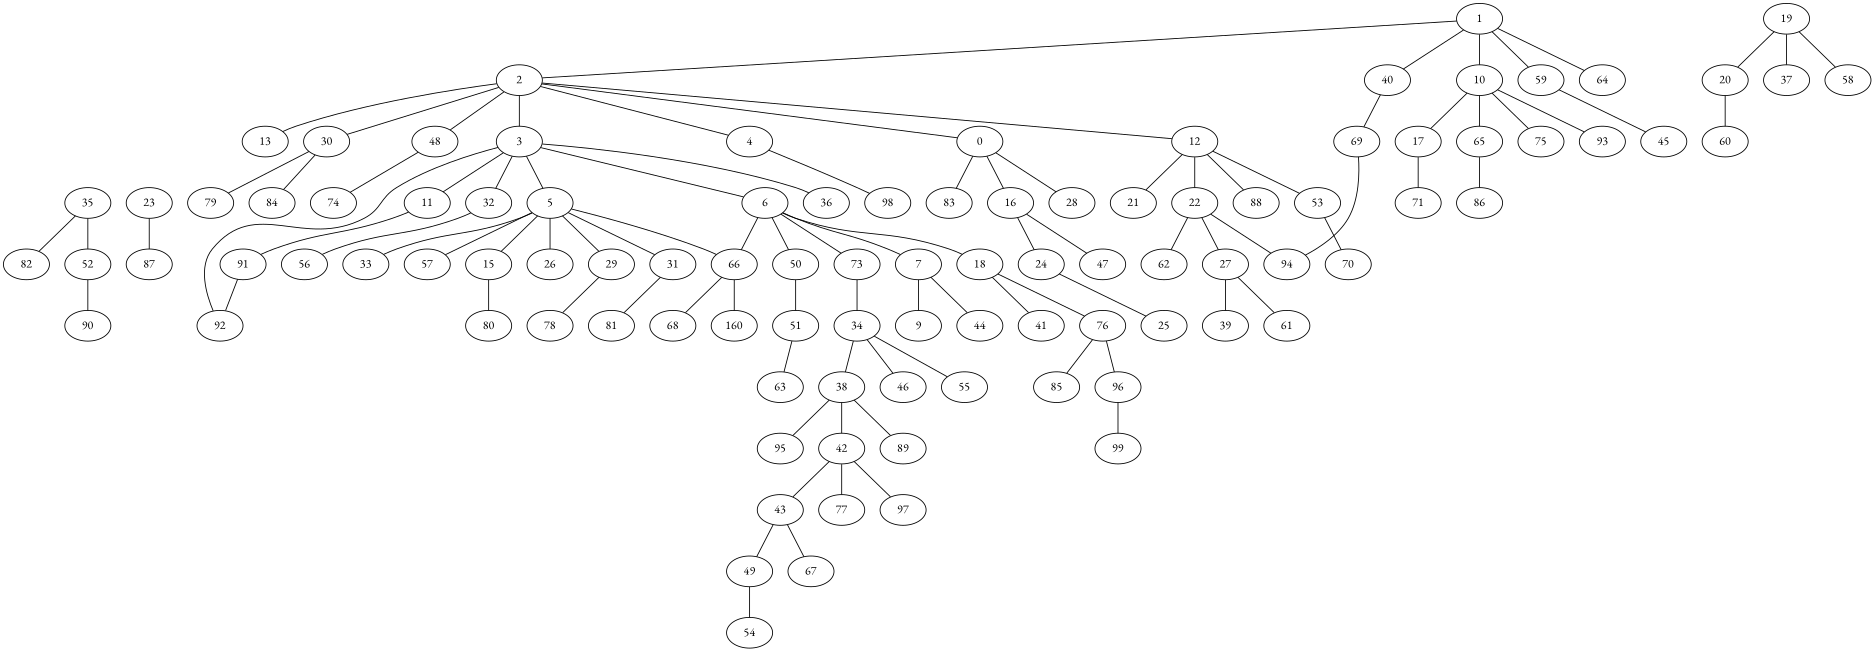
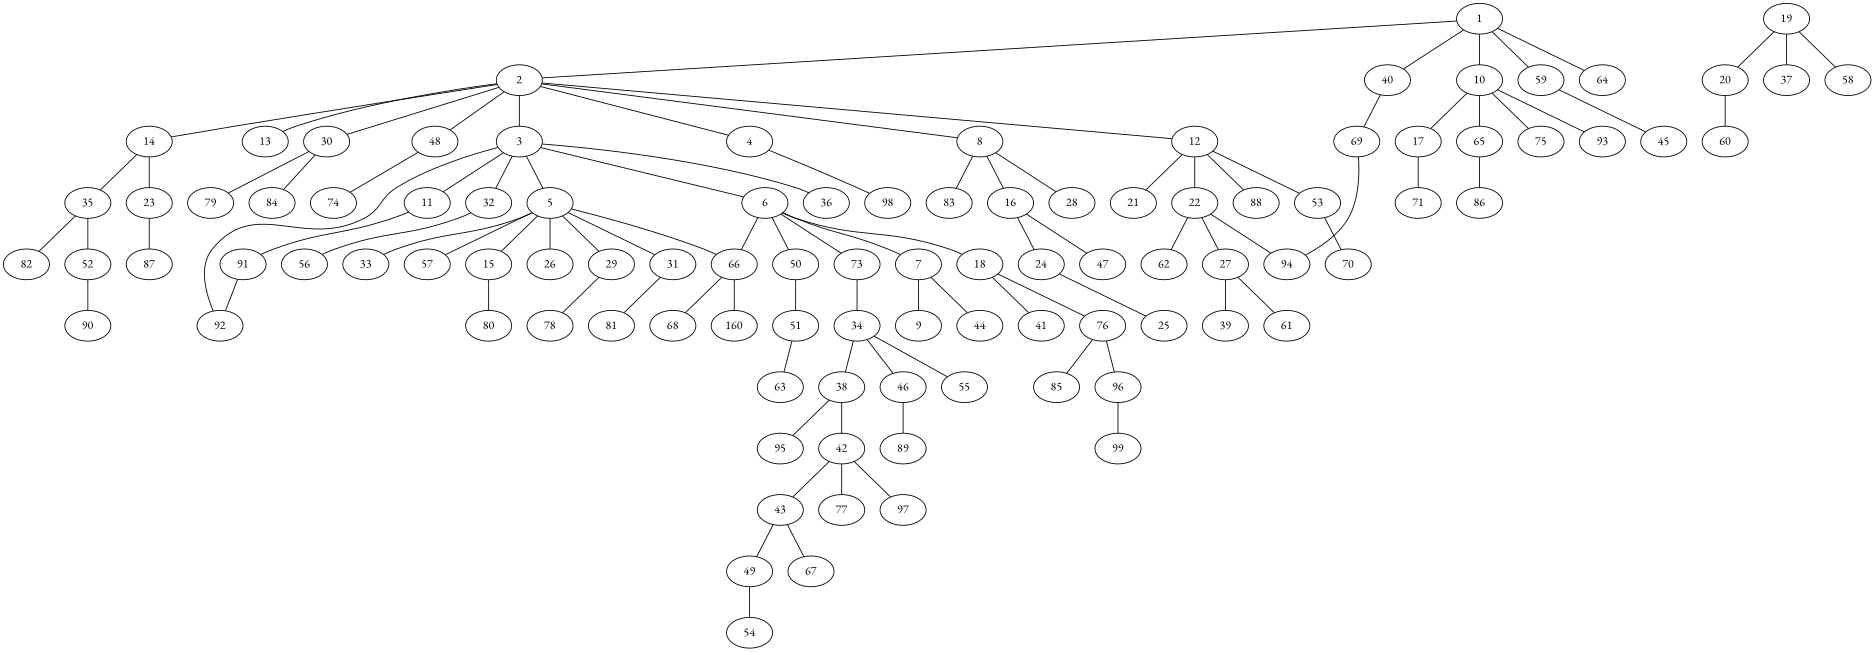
node "14": added
node "0": label "0" -> "8"
edge "38" -- "89": now "46" -- "89"
